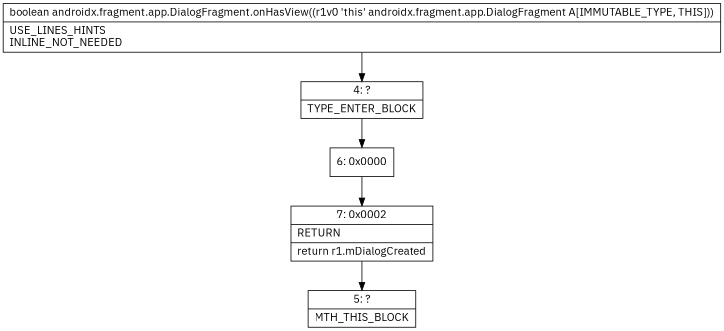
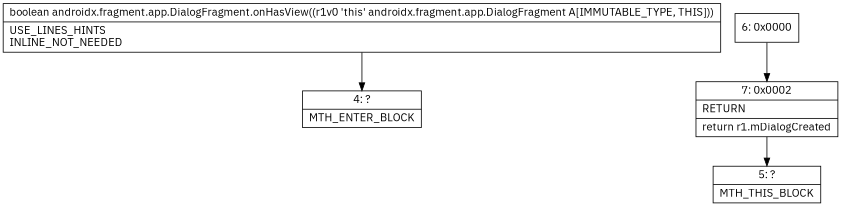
node "4: ?": text "TYPE_ENTER_BLOCK" -> "MTH_ENTER_BLOCK"
edge "4: ?" -> "6: 0x0000": removed
